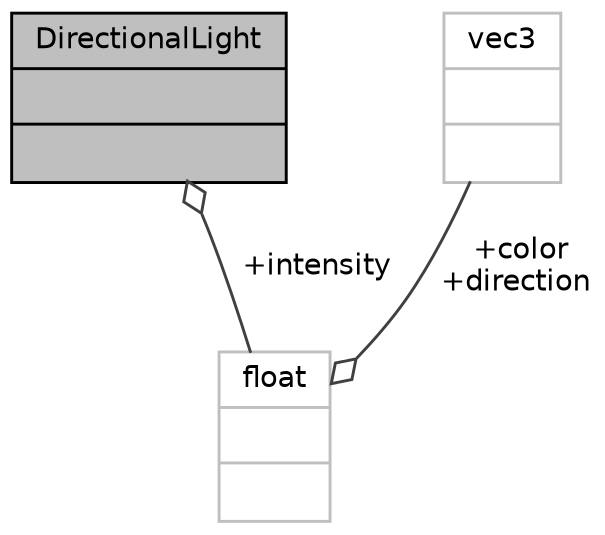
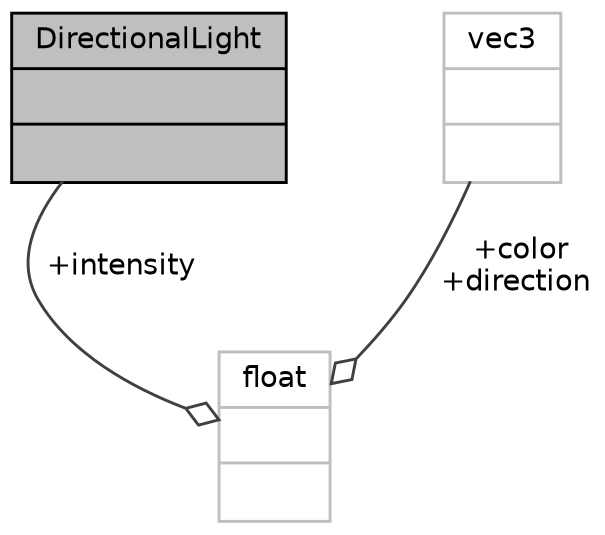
edge "float" -> "DirectionalLight": reversed
